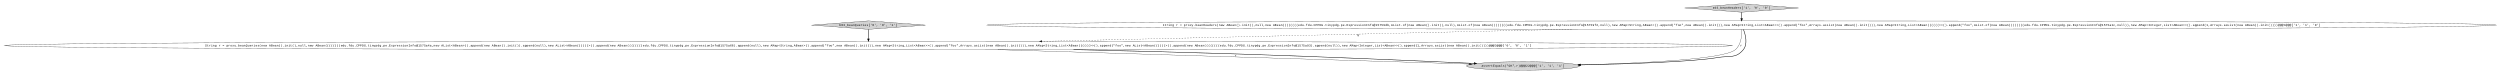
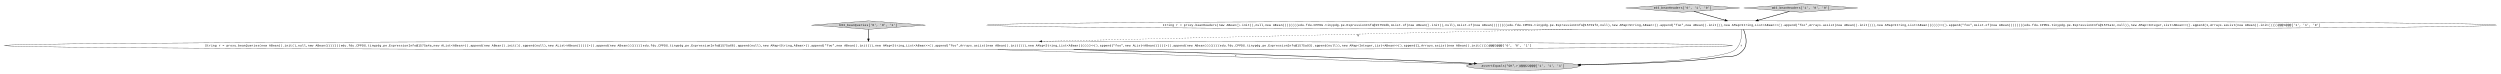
node "a03_beanHeaders['0', '1', '0']": added
